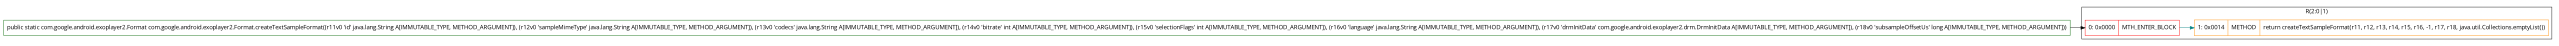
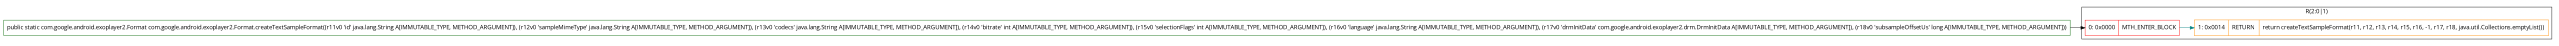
node "1: 0x0014": text "METHOD" -> "RETURN"
